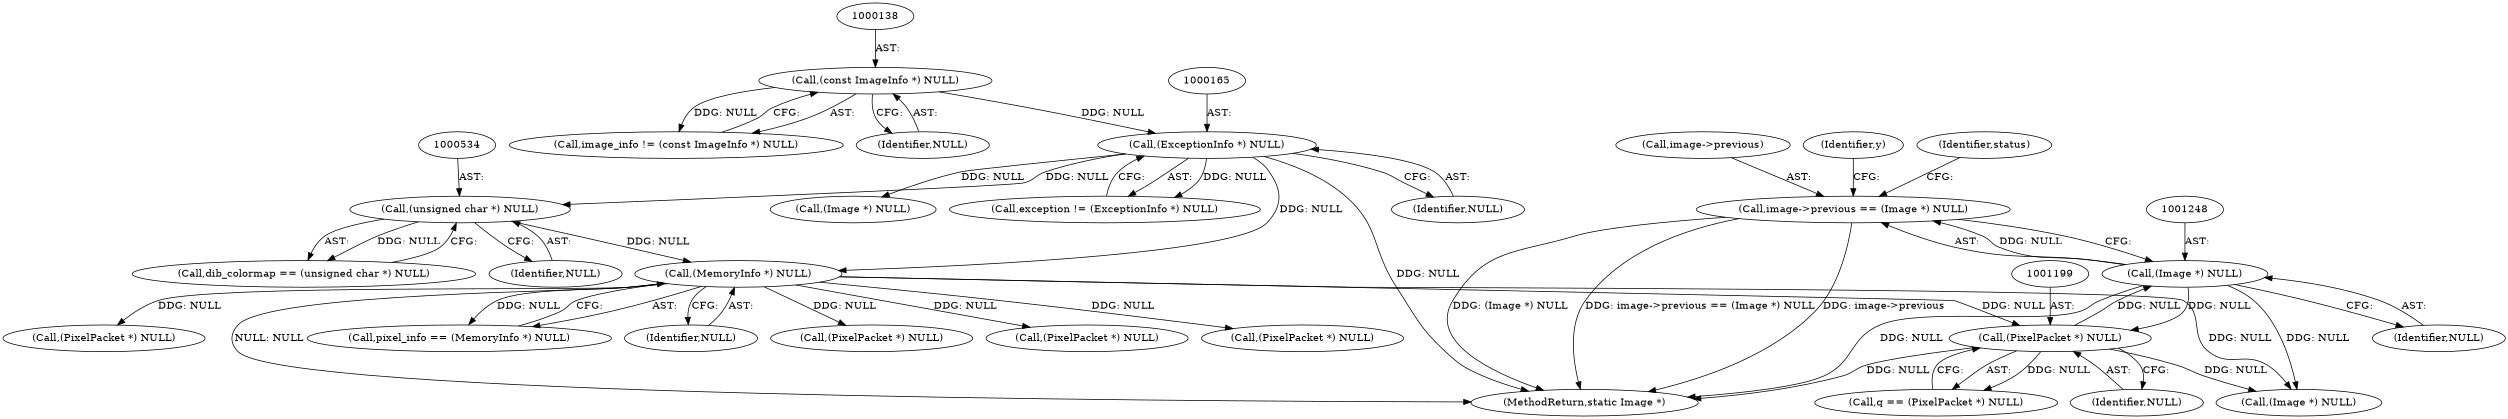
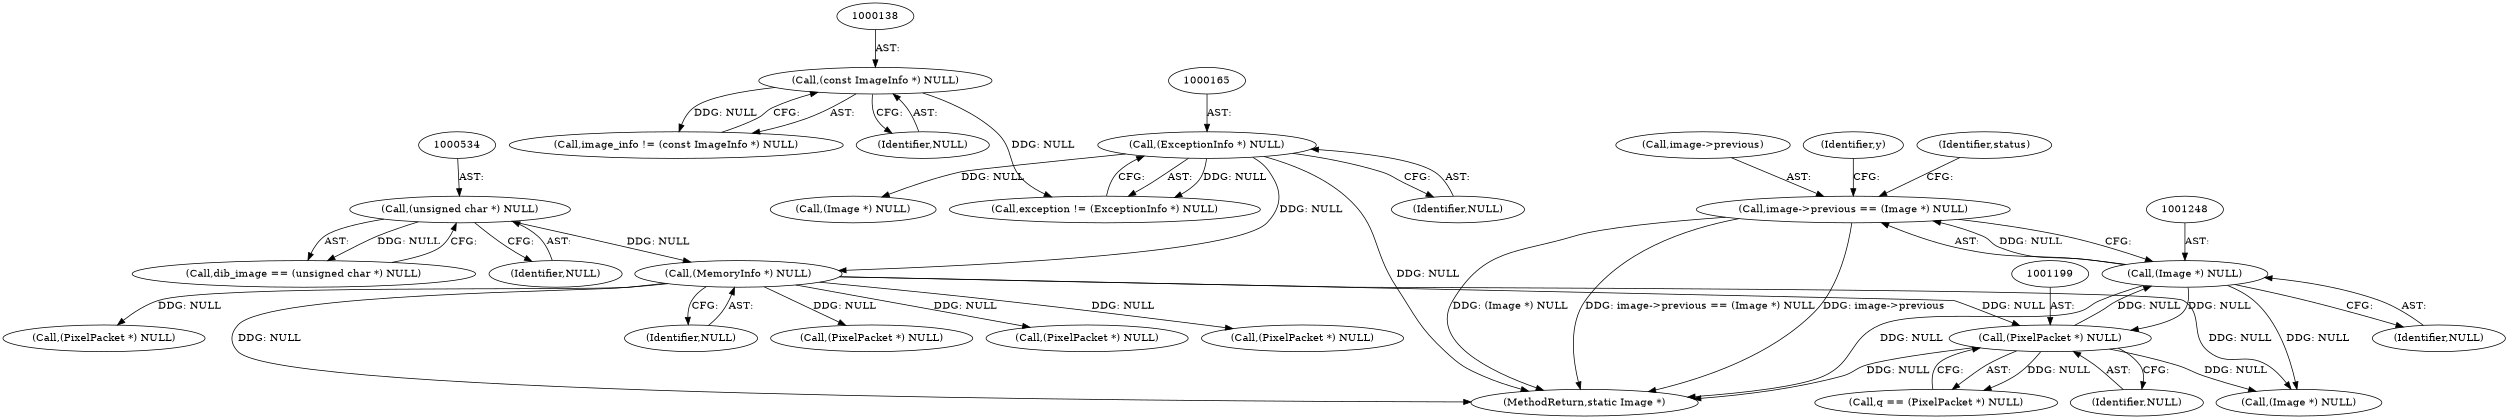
edge "(Call,(const ImageInfo *) NULL)" -> "(Call,(ExceptionInfo *) NULL)": now "(Call,(const ImageInfo *) NULL)" -> "(Call,exception != (ExceptionInfo *) NULL)"
edge "(Call,(ExceptionInfo *) NULL)" -> "(Call,(unsigned char *) NULL)": removed, label "DDG: NULL"
node "(Call,dib_colormap == (unsigned char *) NULL)": label "(Call,dib_colormap == (unsigned char *) NULL)" -> "(Call,dib_image == (unsigned char *) NULL)"
edge "(Call,(MemoryInfo *) NULL)" -> "(MethodReturn,static Image *)": label "NULL: NULL" -> "DDG: NULL"
node "(Call,pixel_info == (MemoryInfo *) NULL)": removed
